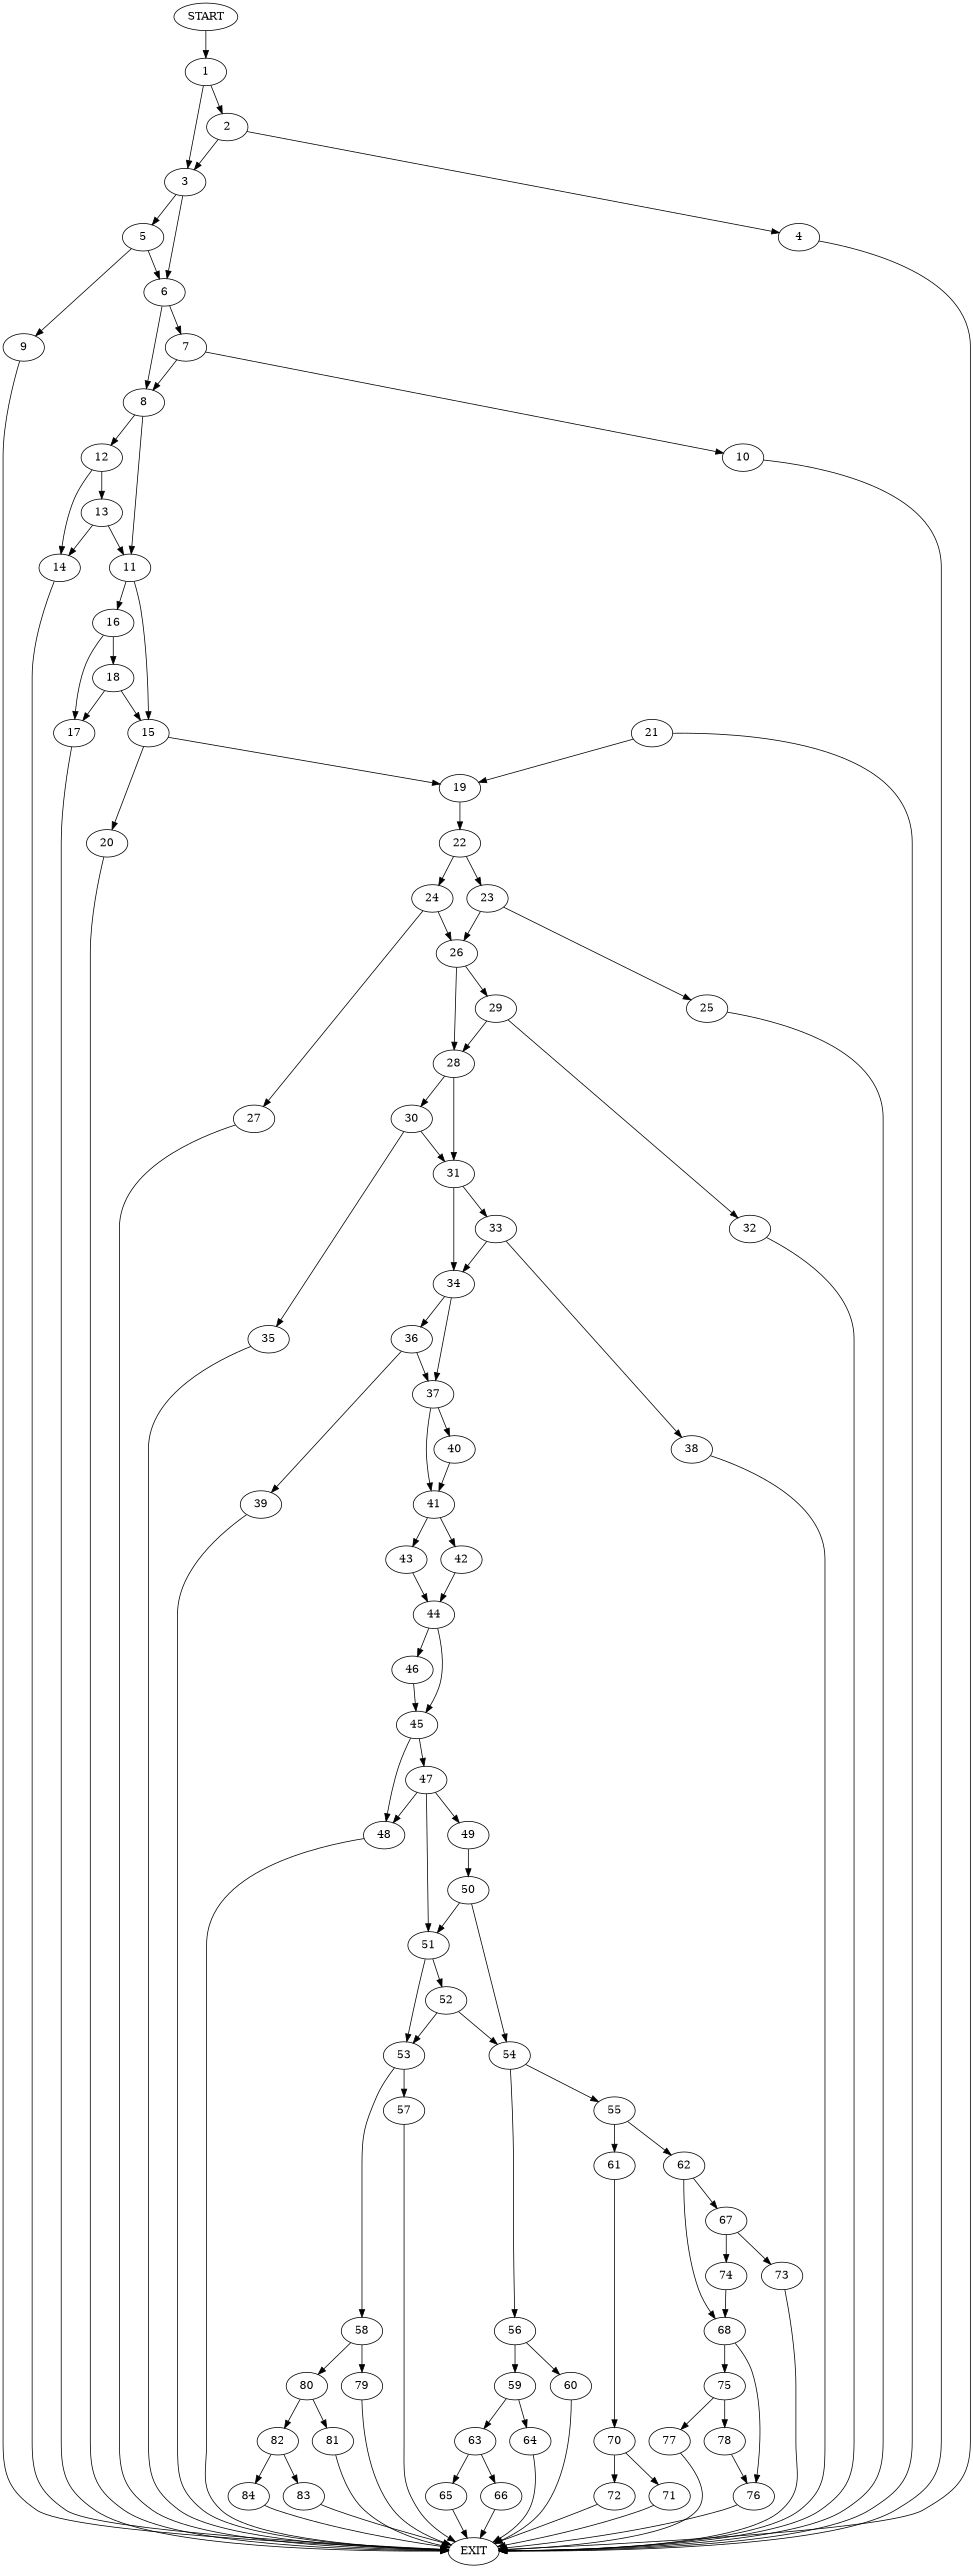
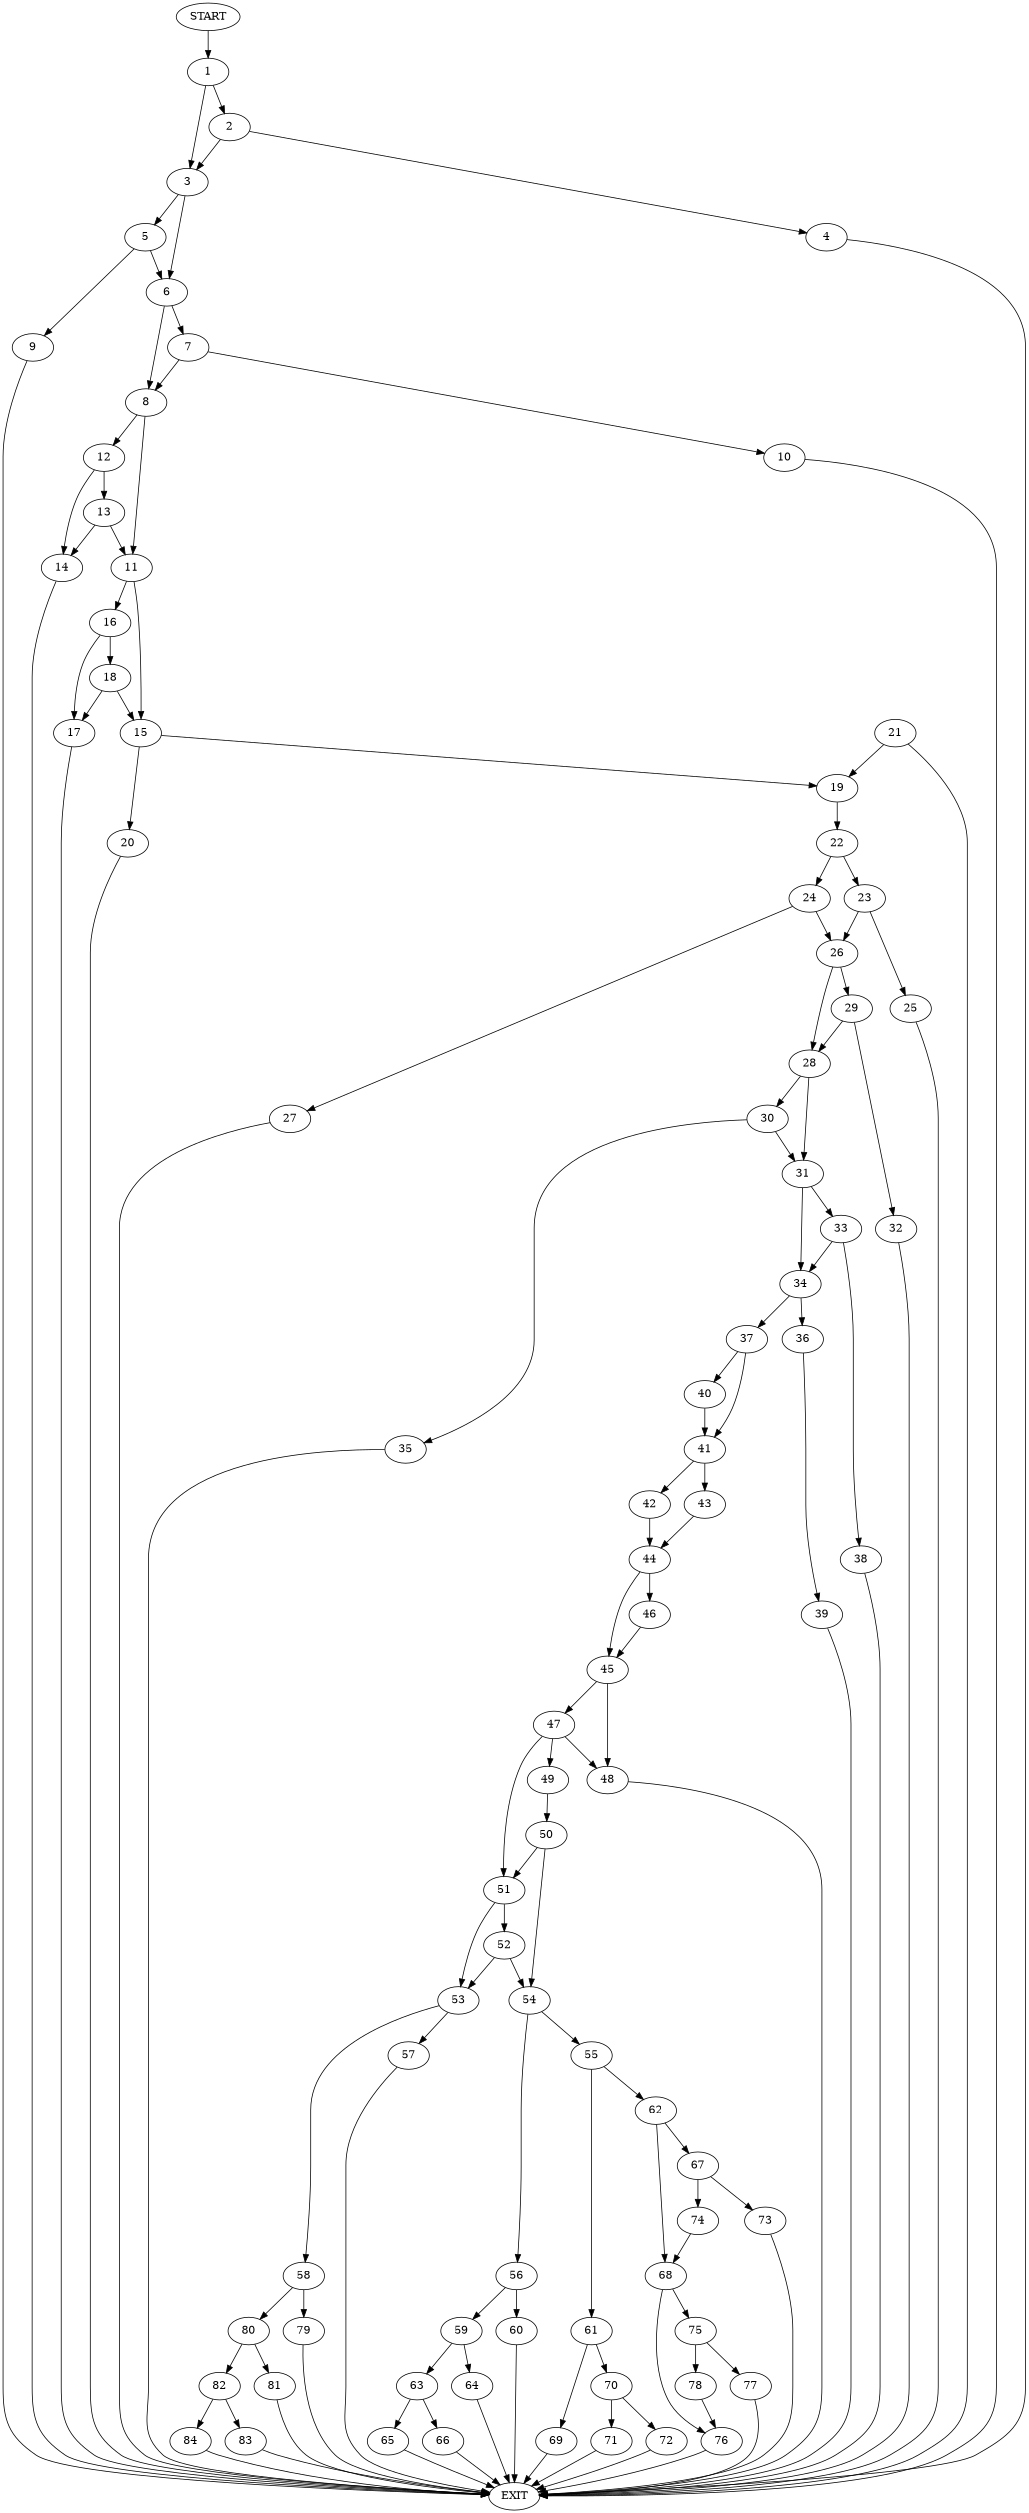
edge "36" -> "37": removed
node "69": added
